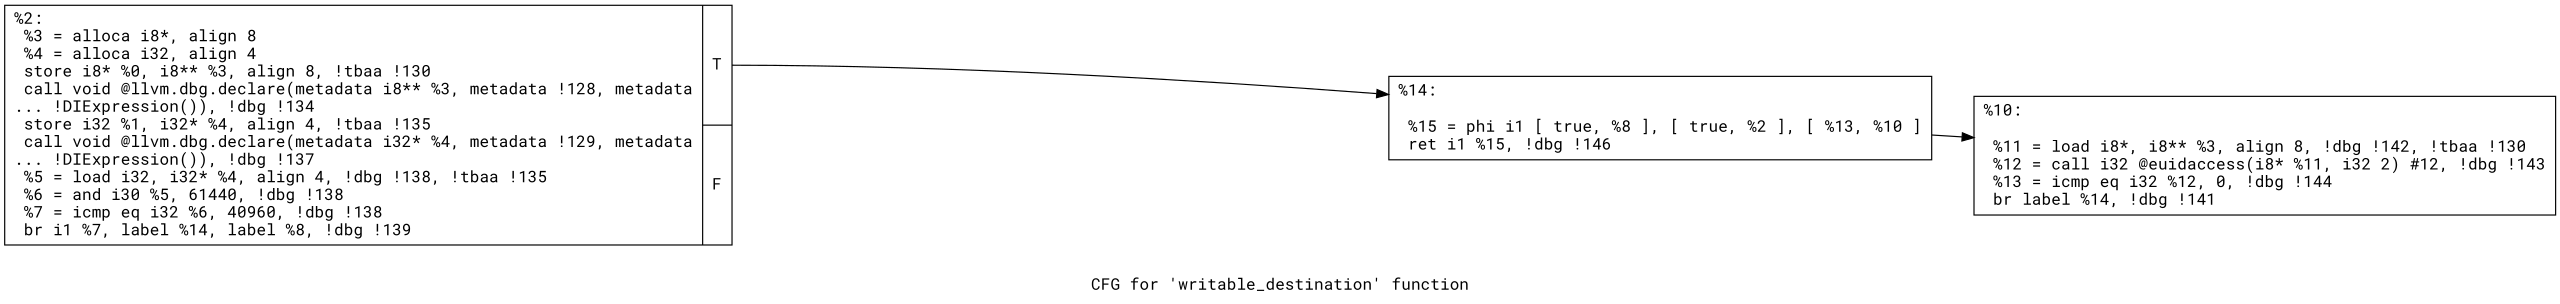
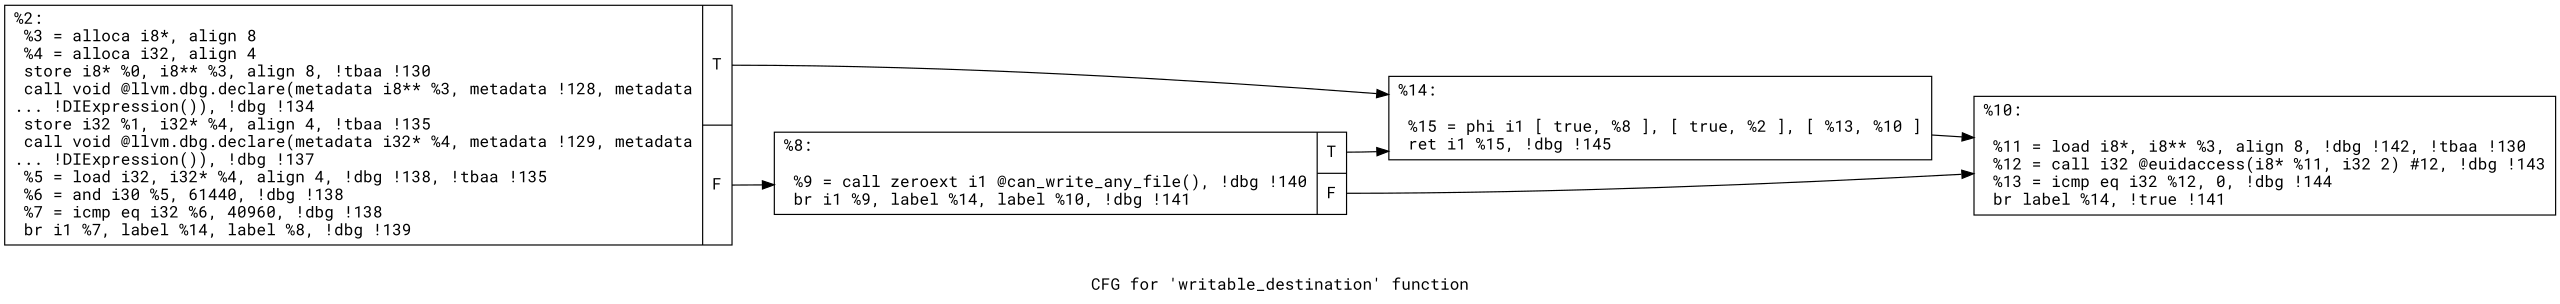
node "%14:": text "ret i1 %15, !dbg !146" -> "ret i1 %15, !dbg !145"
node "%8:": added
node "%10:": text "br label %14, !dbg !141" -> "br label %14, !true !141"
